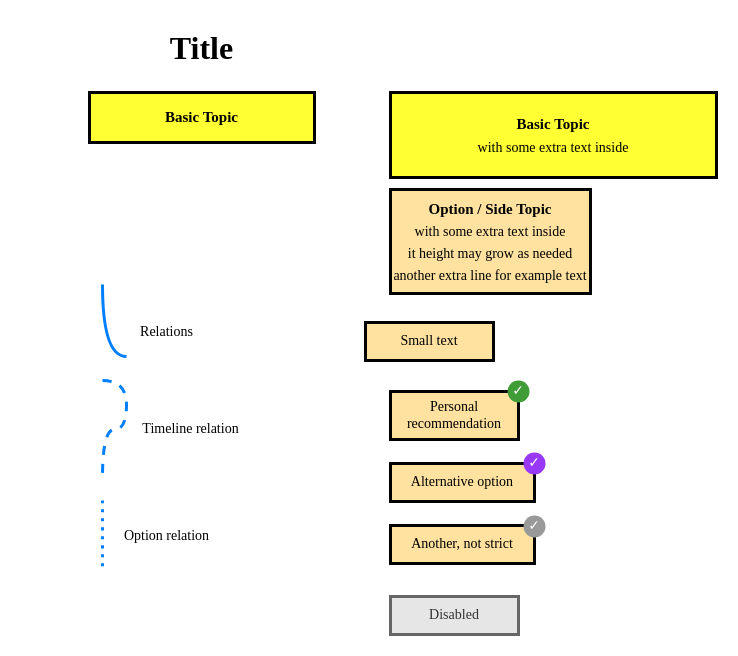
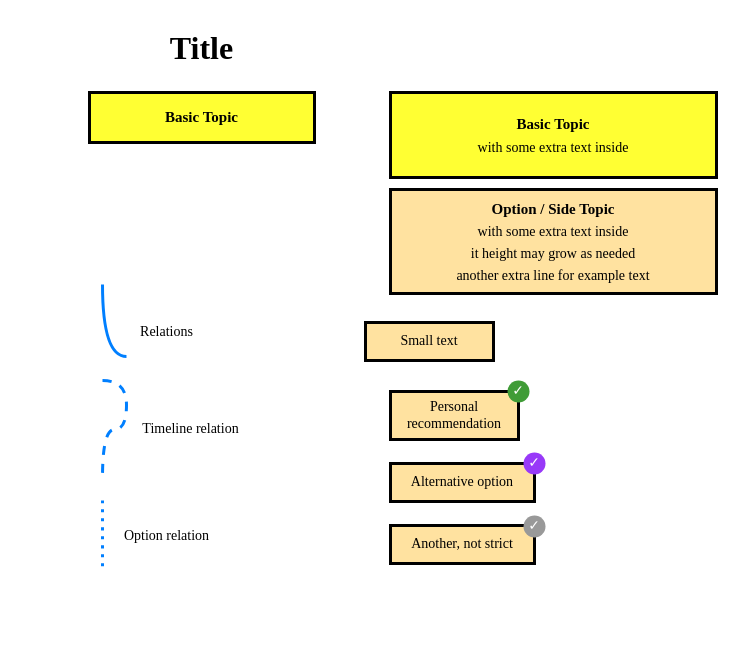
node "Option / Side Topic with some extra text inside it height may grow as needed another extra line for example text": size 200x104 -> 326x104
node "Disabled": removed
